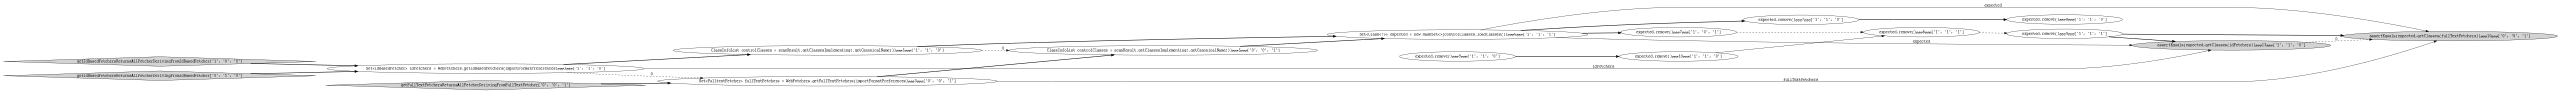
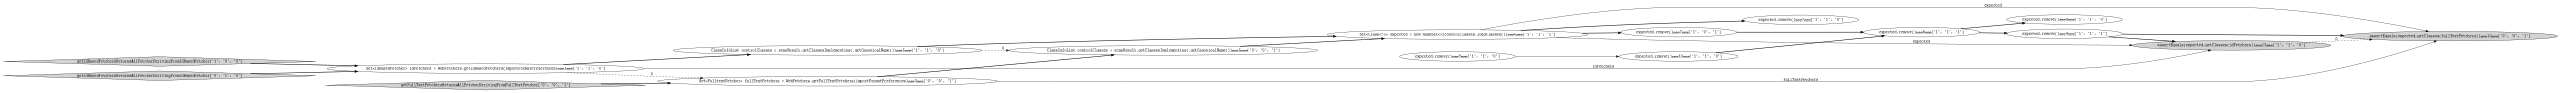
edge "expected.remove()@@@7@@@['1', '1', '0']" -> "expected.remove()@@@8@@@['1', '1', '0']": now "expected.remove()@@@8@@@['1', '1', '1']" -> "expected.remove()@@@8@@@['1', '1', '0']"
edge "expected.remove()@@@7@@@['1', '0', '1']" -> "expected.remove()@@@8@@@['1', '1', '1']": style dashed -> bold
edge "expected.remove()@@@8@@@['1', '1', '1']" -> "expected.remove()@@@9@@@['1', '1', '1']": style dashed -> bold
edge "expected.remove()@@@10@@@['1', '1', '0']" -> "expected.remove()@@@8@@@['1', '1', '1']": style solid -> bold
edge "expected.remove()@@@9@@@['1', '1', '0']" -> "expected.remove()@@@10@@@['1', '1', '0']": style bold -> solid
